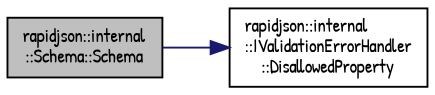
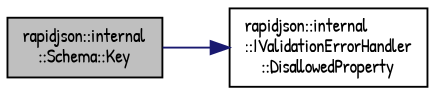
node "rapidjson::internal ::Schema::Schema": label "rapidjson::internal ::Schema::Schema" -> "rapidjson::internal ::Schema::Key"
